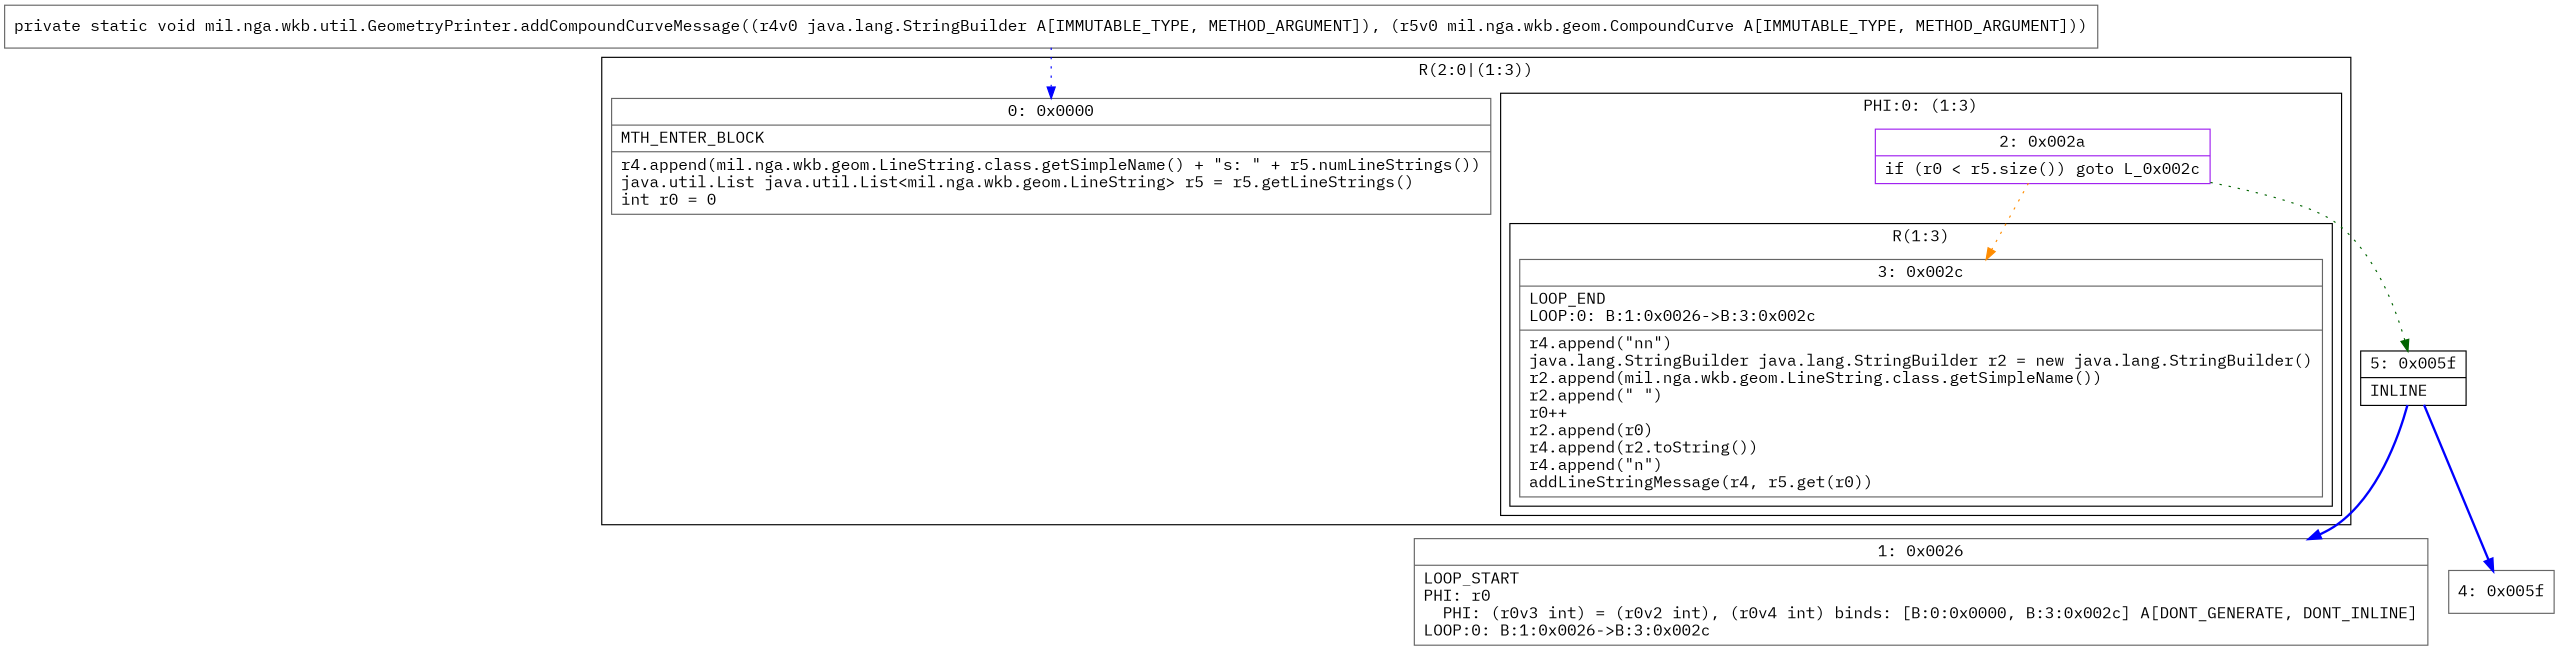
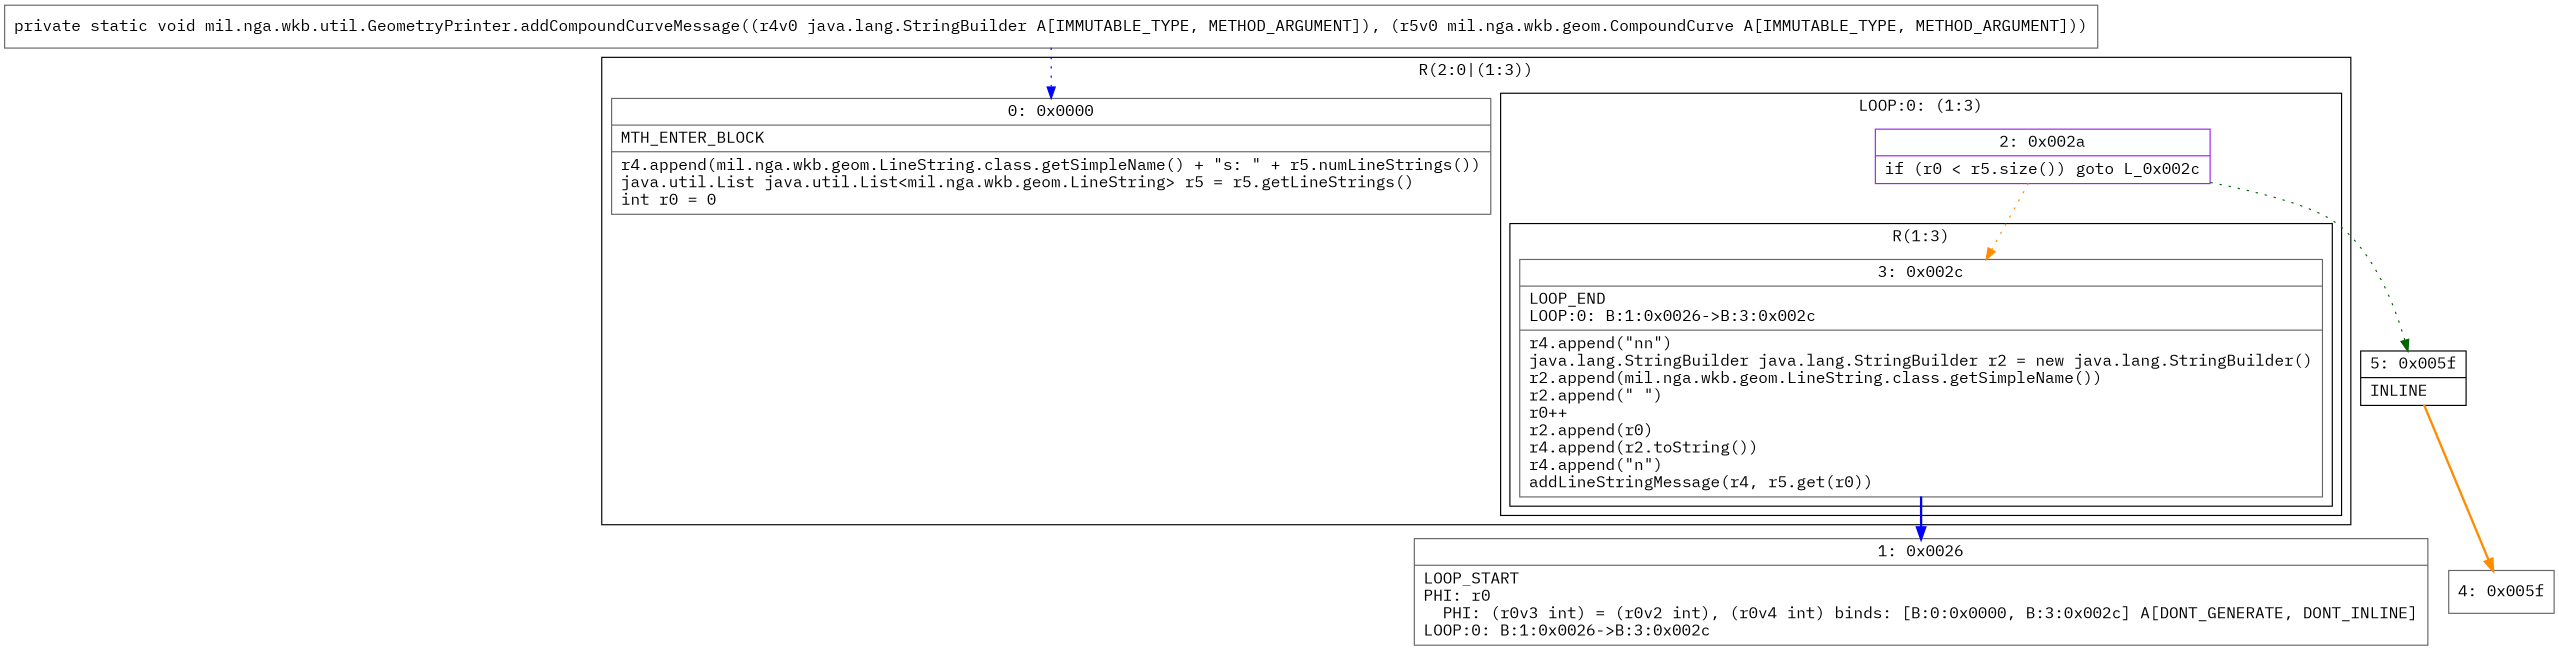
cluster "PHI:0: (1:3)": label "PHI:0: (1:3)" -> "LOOP:0: (1:3)"
edge "5: 0x005f" -> "1: 0x0026": now "3: 0x002c" -> "1: 0x0026"
edge "5: 0x005f" -> "4: 0x005f": color blue -> darkorange
